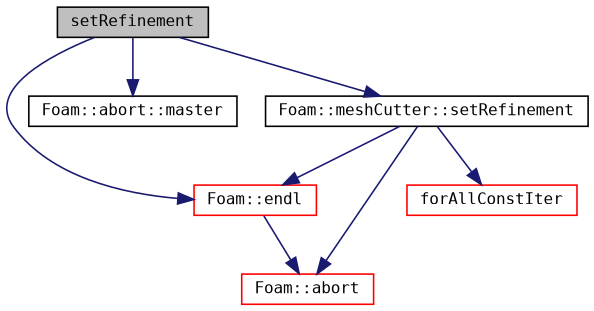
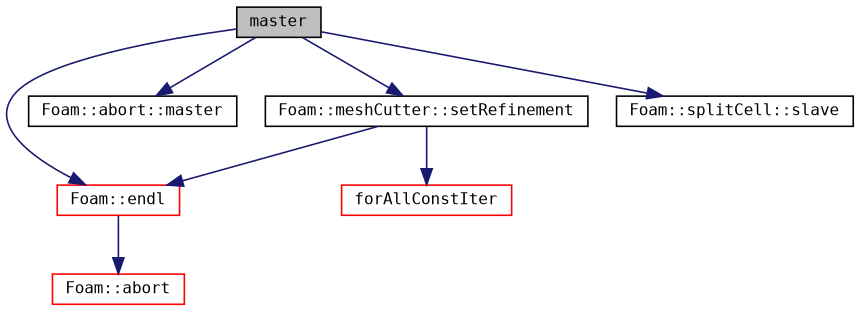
node "setRefinement": label "setRefinement" -> "master"
node "Foam::splitCell::slave": added
edge "Foam::meshCutter::setRefinement" -> "Foam::abort": removed
